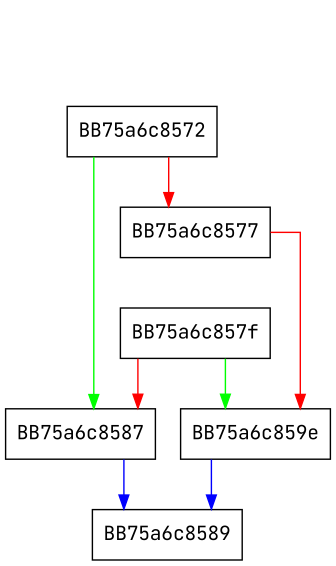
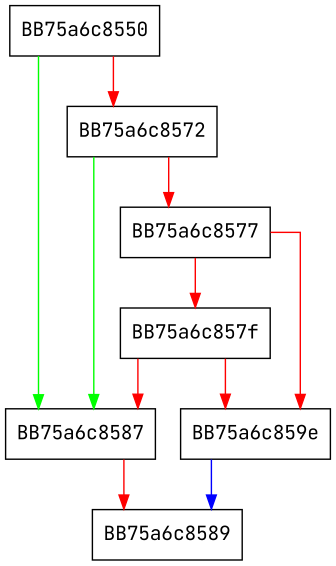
node "BB75a6c8550": added
edge "BB75a6c8577" -> "BB75a6c857f": added
edge "BB75a6c857f" -> "BB75a6c859e": color green -> red
edge "BB75a6c8587" -> "BB75a6c8589": color blue -> red
